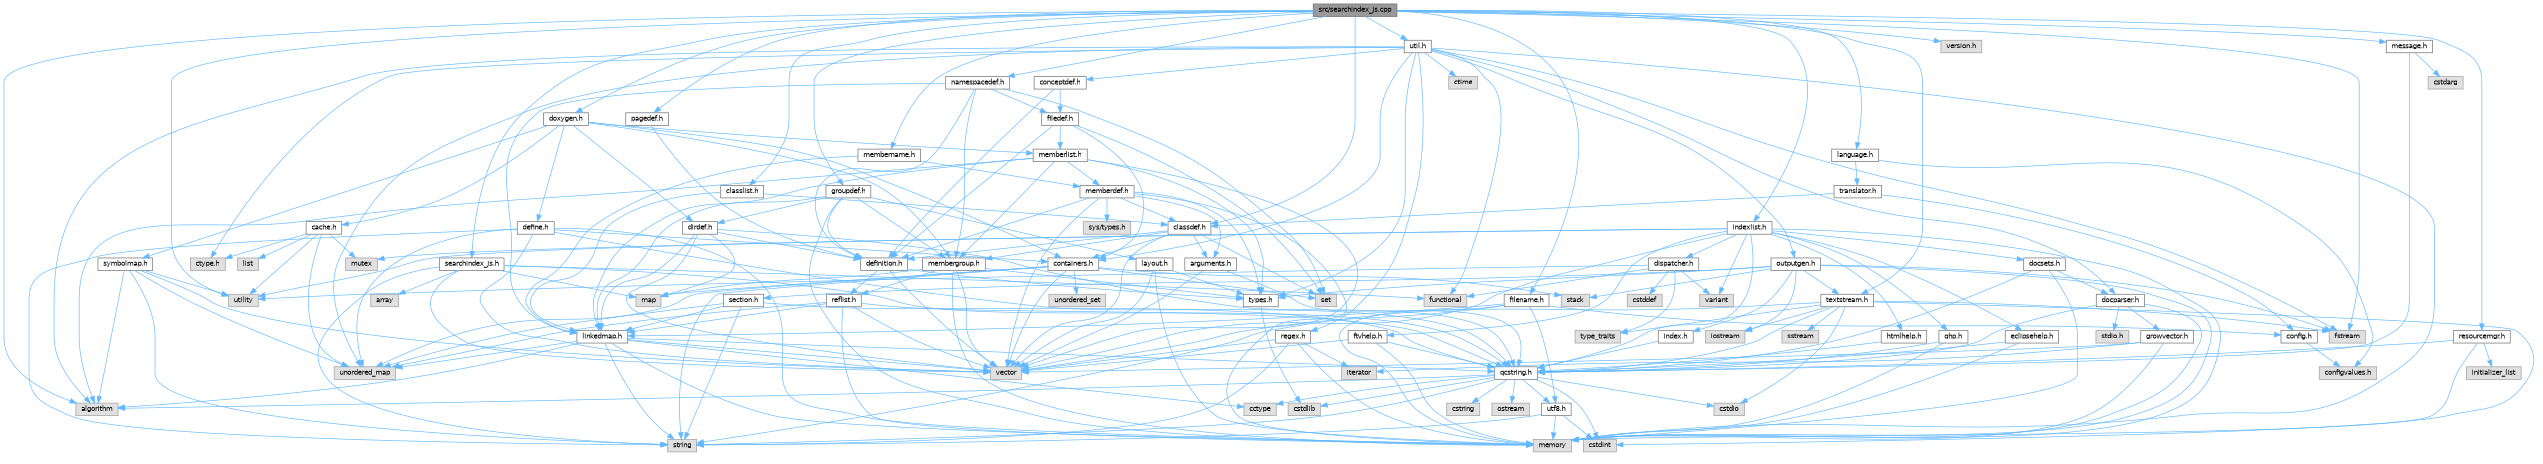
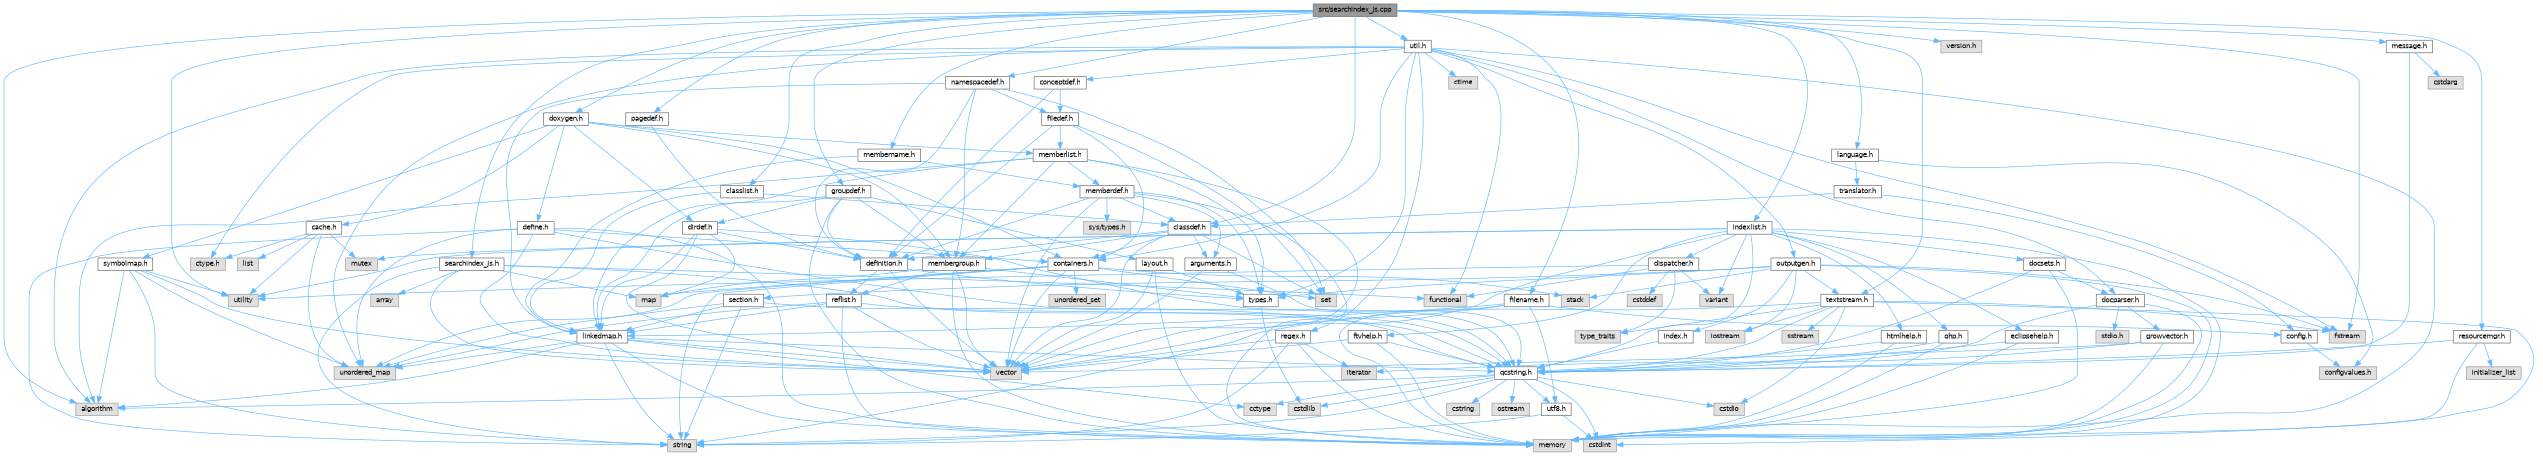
edge "utf8.h" -> "memory": now "htmlhelp.h" -> "memory"
